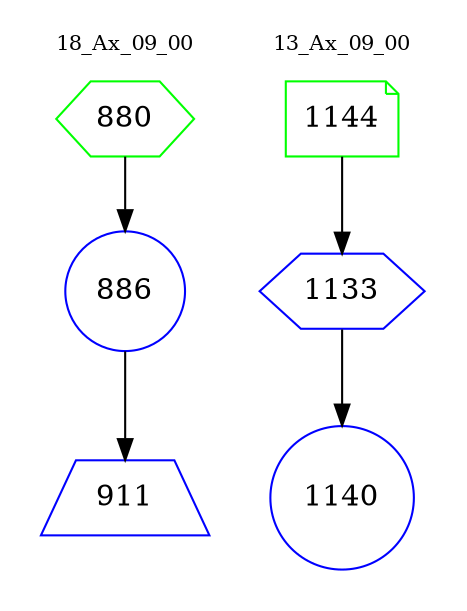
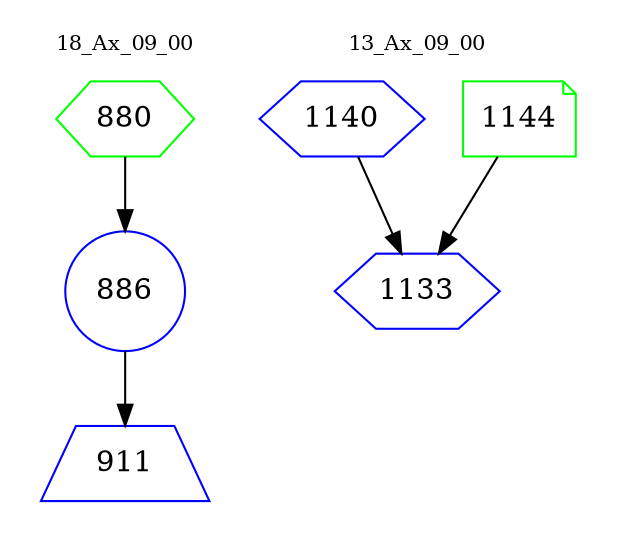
edge "1133" -> "1140": reversed
node "1140": shape circle -> hexagon
